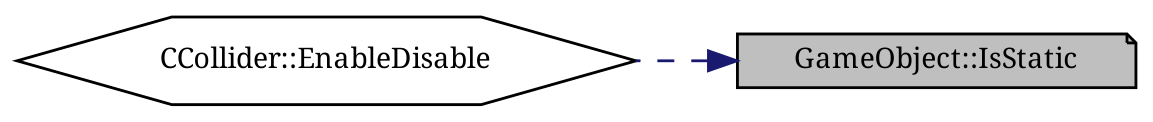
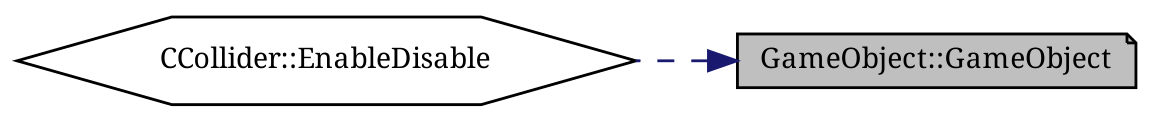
node "GameObject::IsStatic": label "GameObject::IsStatic" -> "GameObject::GameObject"
